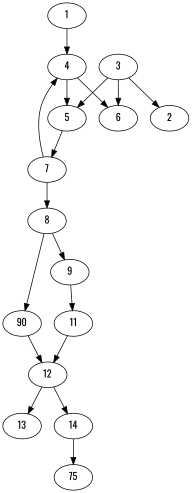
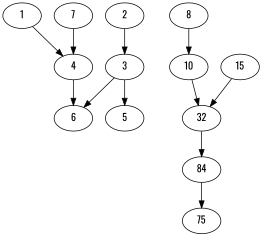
edge "4" -> "5": removed
edge "3" -> "2": reversed
edge "5" -> "7": removed
edge "7" -> "8": removed
node "9": removed
node "90": label "90" -> "10"
node "11": label "11" -> "15"
node "12": label "12" -> "32"
node "13": removed
node "14": label "14" -> "84"
